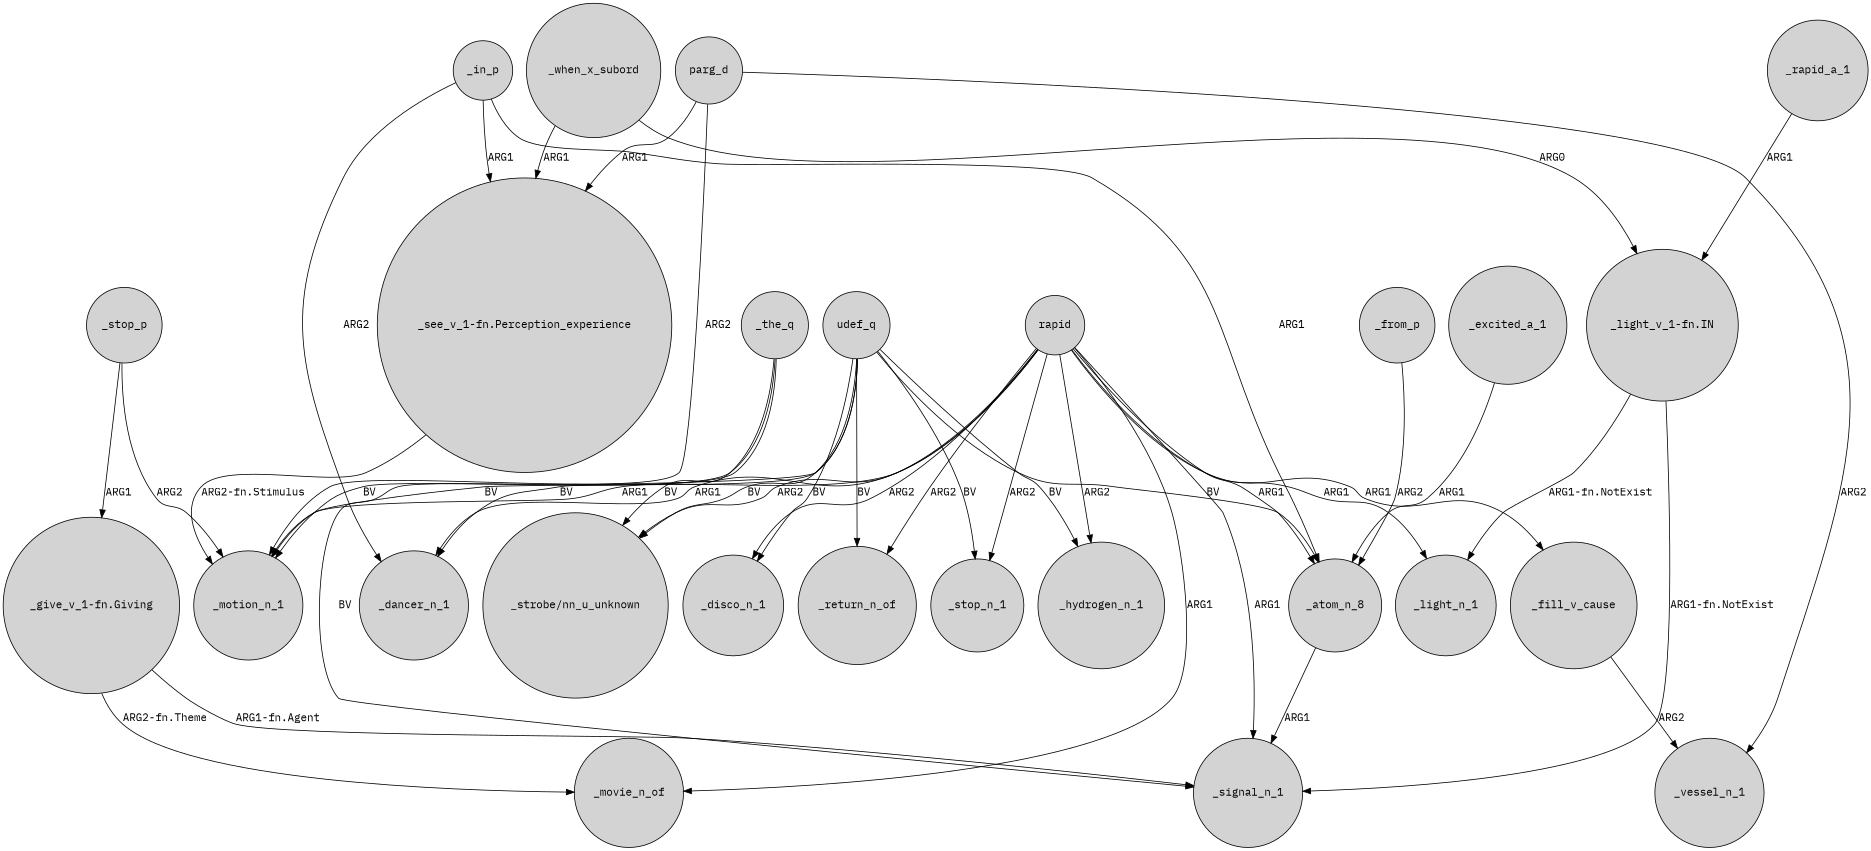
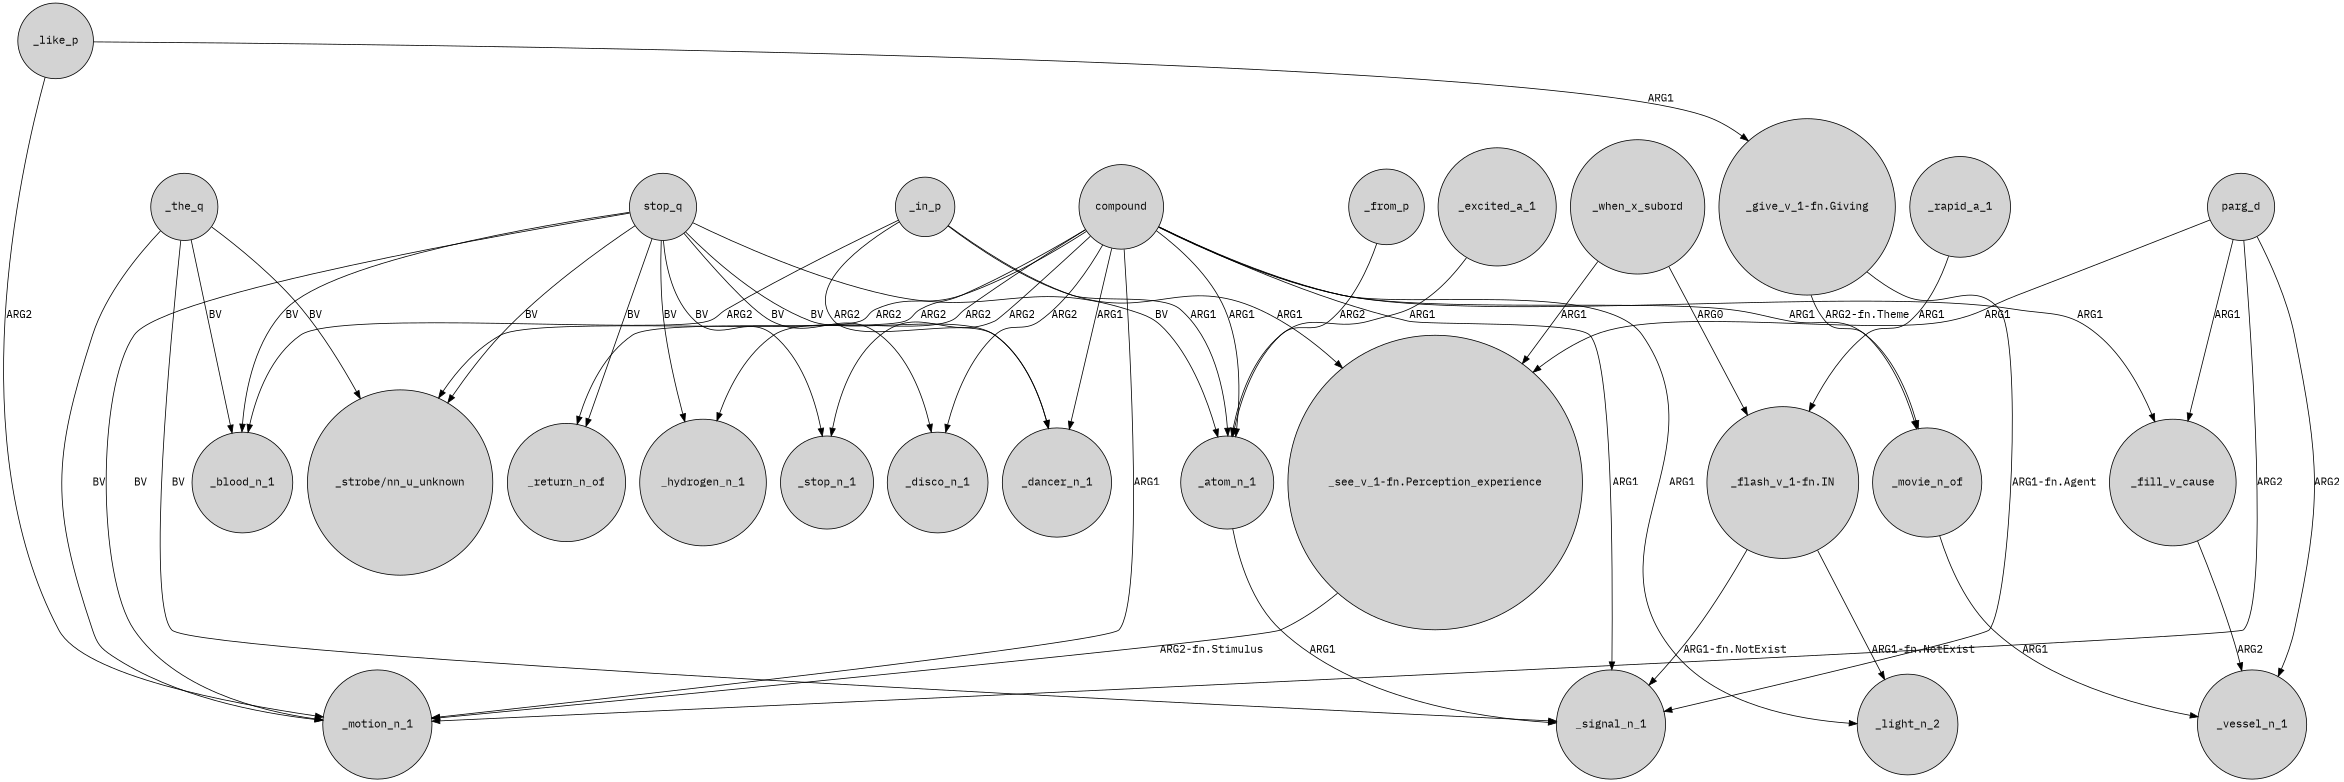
node "_stop_p": label "_stop_p" -> "_like_p"
node "udef_q": label "udef_q" -> "stop_q"
node "rapid": label "rapid" -> "compound"
node "_light_v_1-fn.IN": label "_light_v_1-fn.IN" -> "_flash_v_1-fn.IN"
edge "parg_d" -> "_fill_v_cause": added, label "ARG1"
node "_blood_n_1": added
node "_atom_n_8": label "_atom_n_8" -> "_atom_n_1"
node "_light_n_1": label "_light_n_1" -> "_light_n_2"
edge "_movie_n_of" -> "_vessel_n_1": added, label "ARG1"
